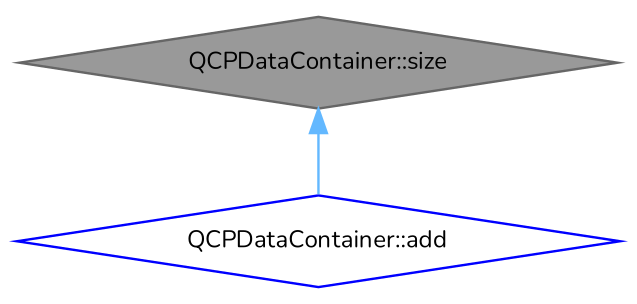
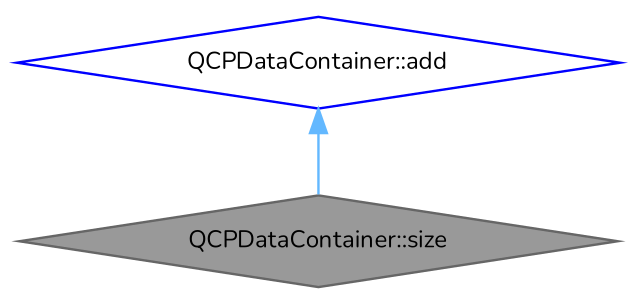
edge "QCPDataContainer::add" -> "QCPDataContainer::size": reversed
